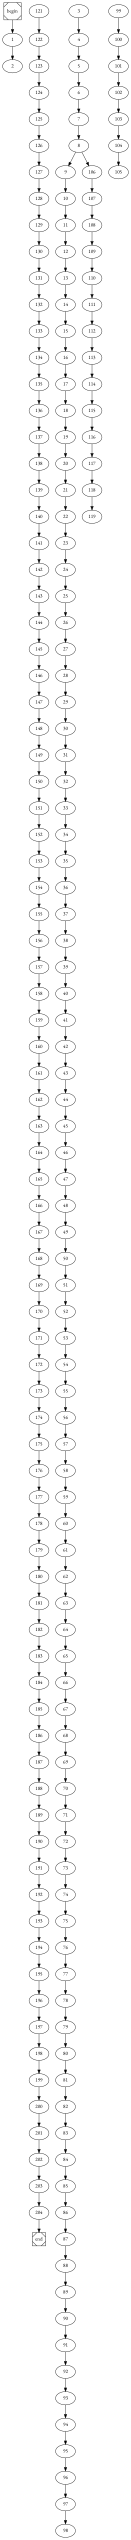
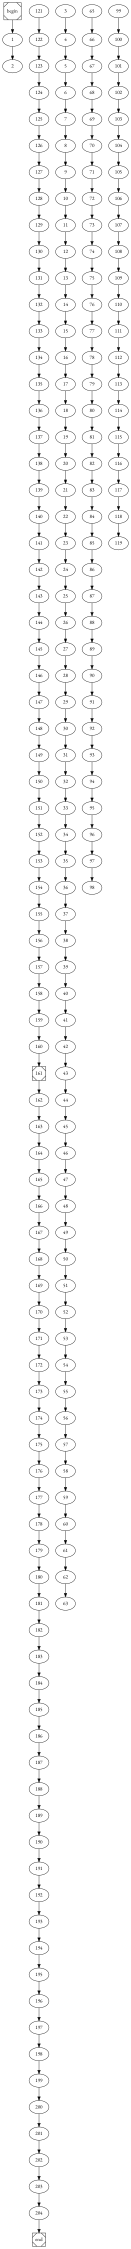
edge "8" -> "106": now "105" -> "106"
node "161": shape ellipse -> Msquare
node "64": removed
